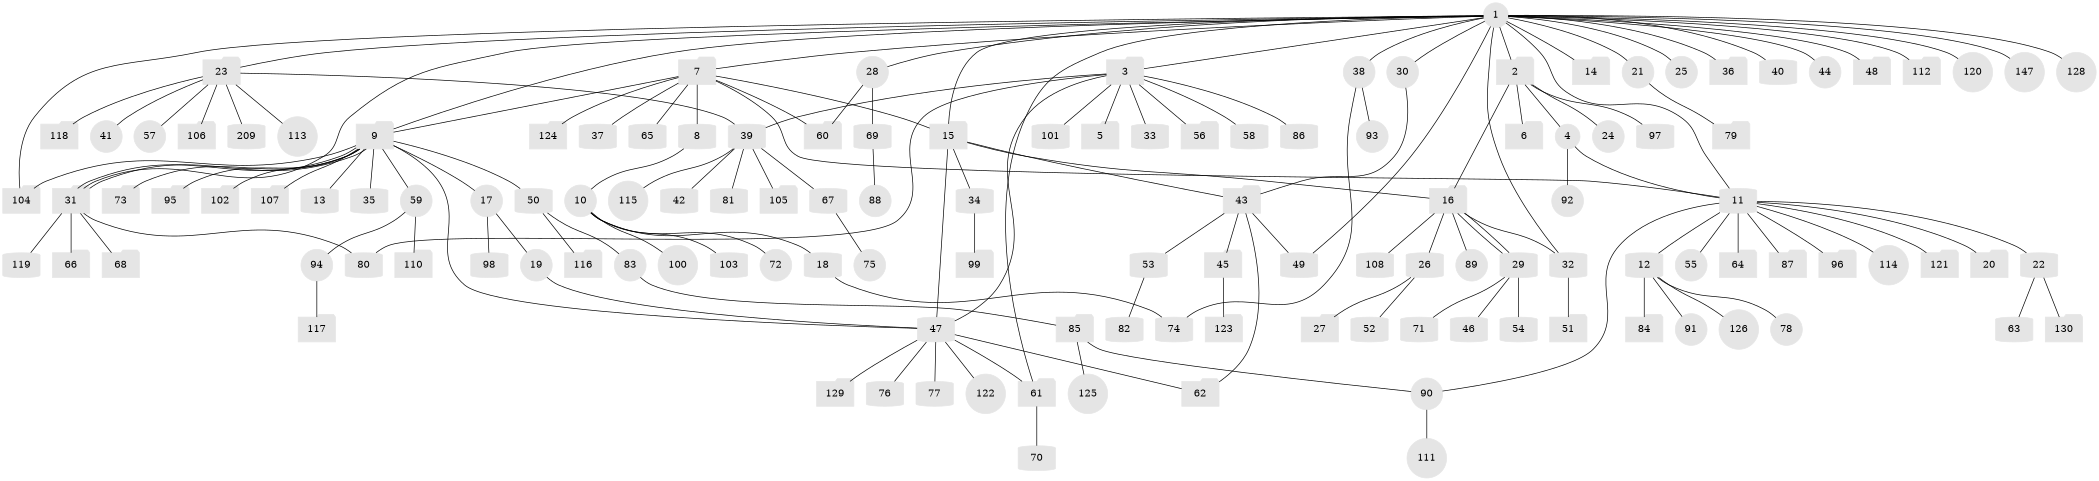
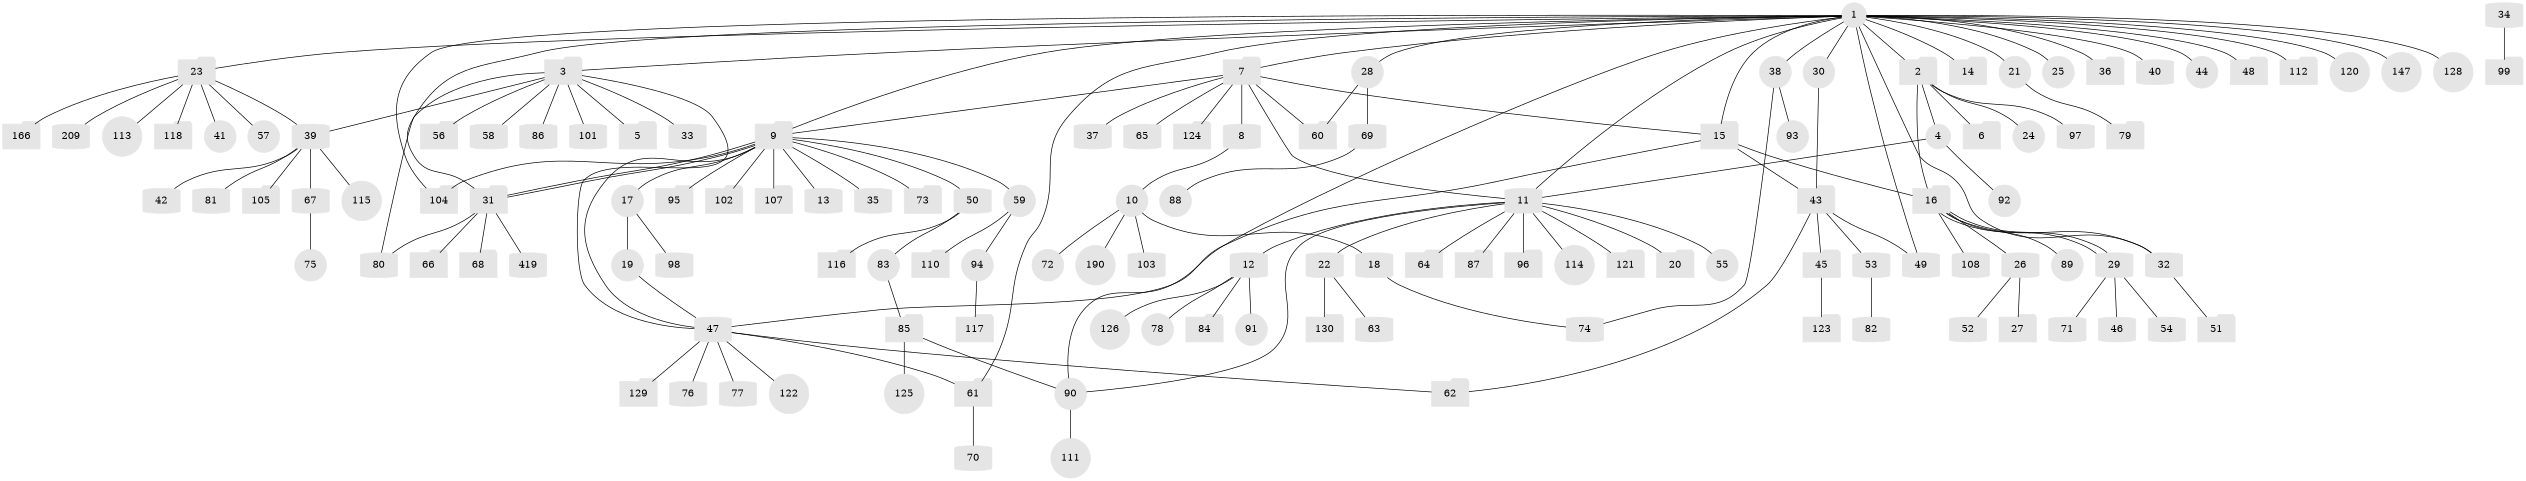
node "106": label "106" -> "166"
edge "1" -- "90": added
edge "15" -- "34": removed
node "119": label "119" -> "419"
node "100": label "100" -> "190"
